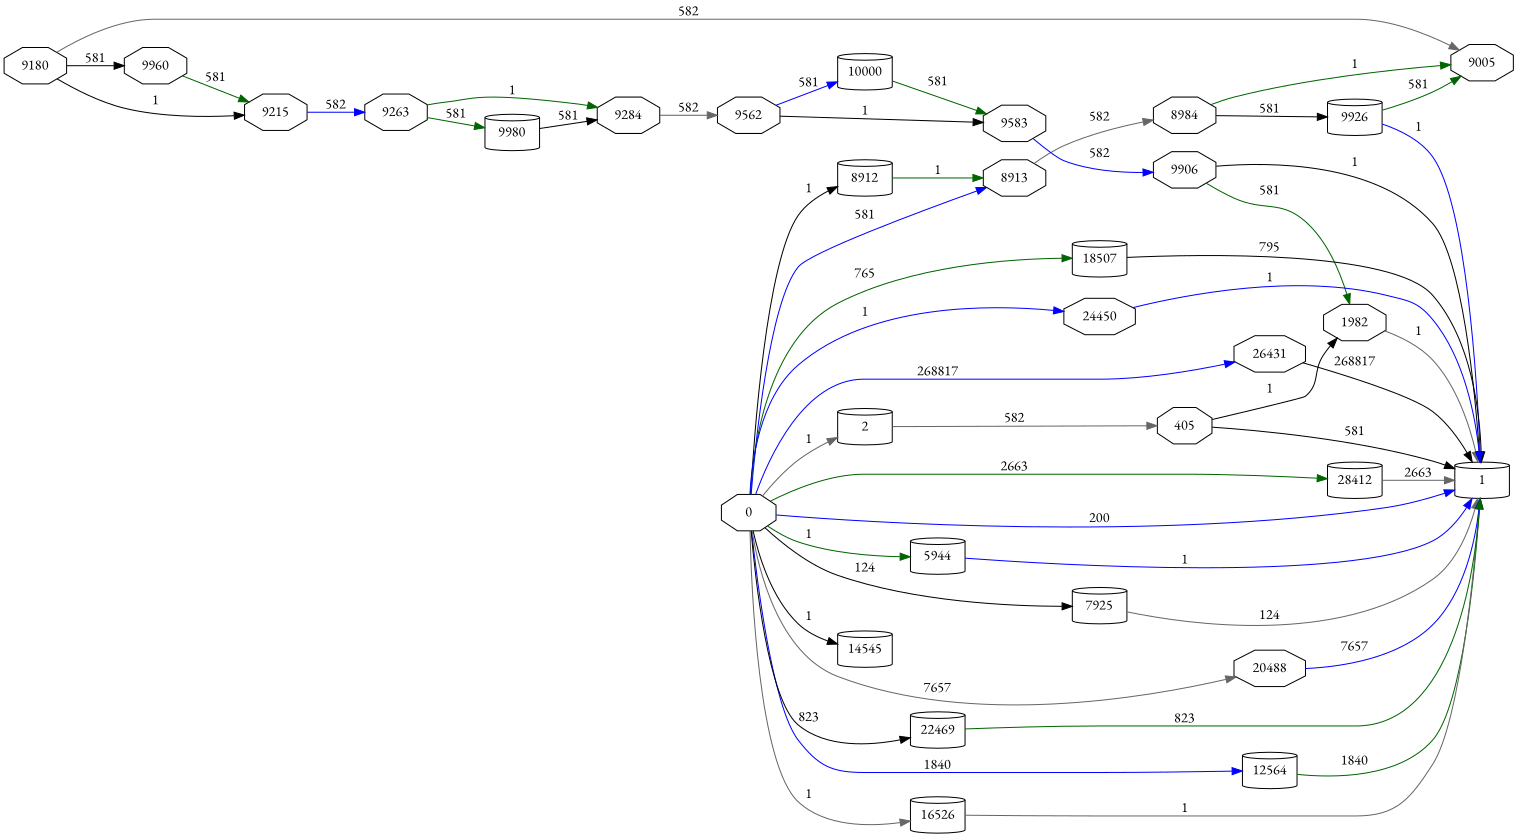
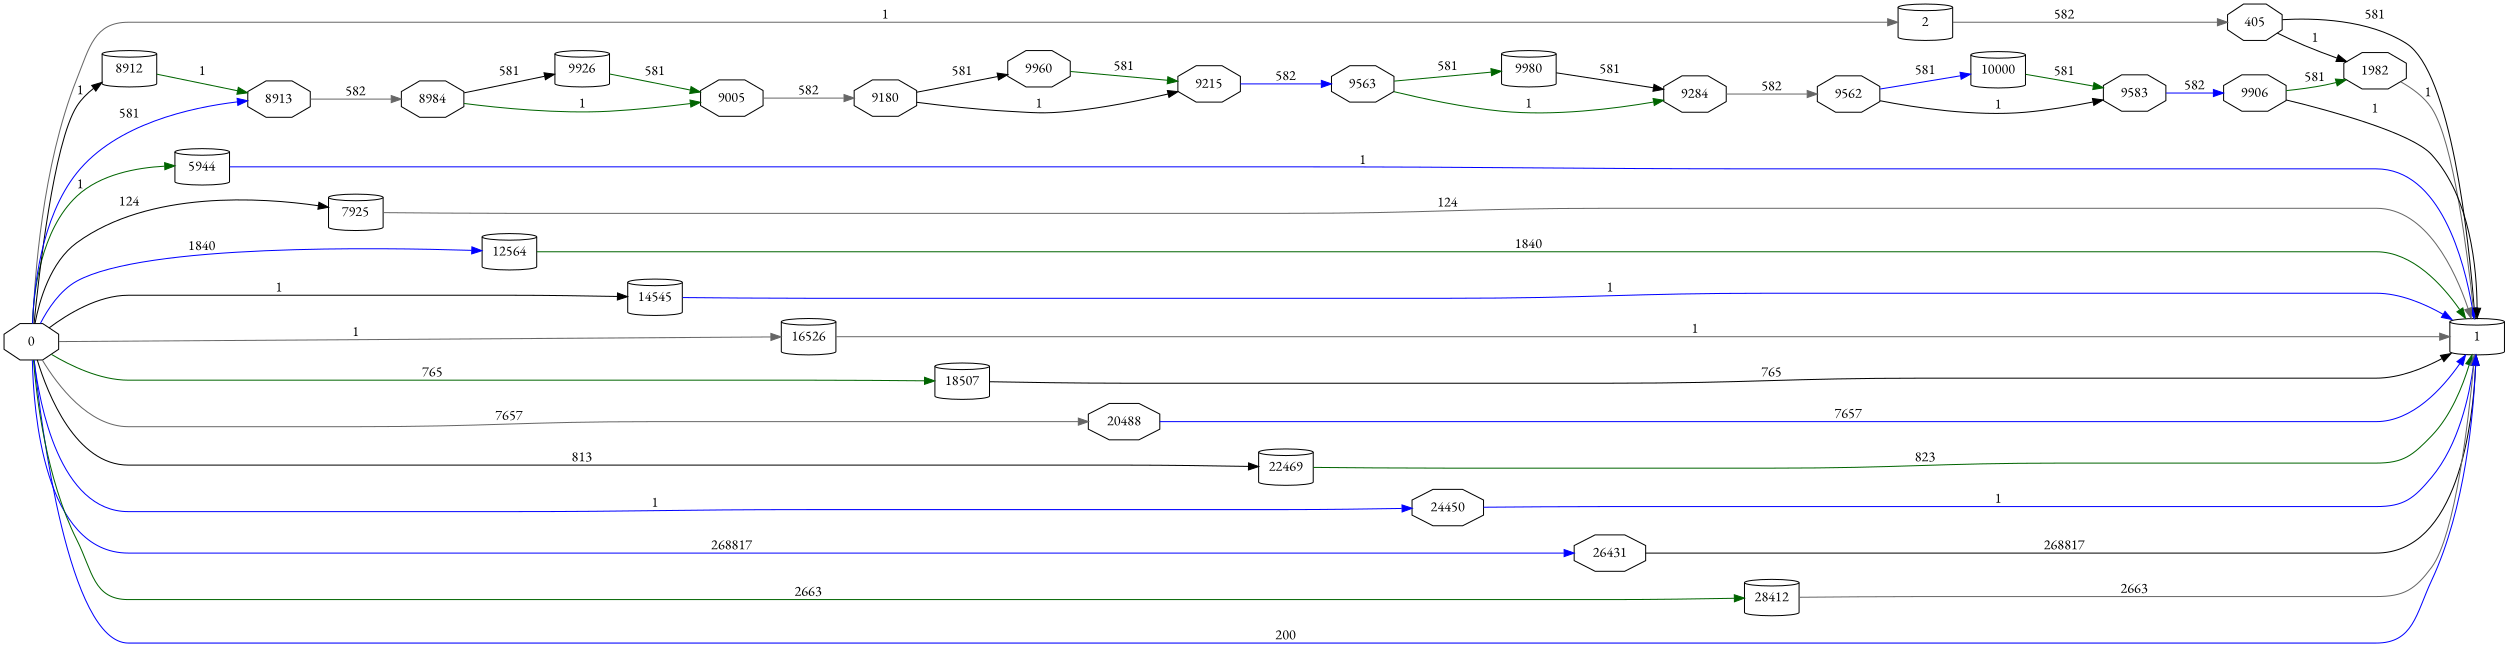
edge "9180" -> "9005": reversed
node "9263": label "9263" -> "9563"
edge "18507" -> "1": label "795" -> "765"
edge "9926" -> "1": now "14545" -> "1"
edge "0" -> "22469": label "823" -> "813"
